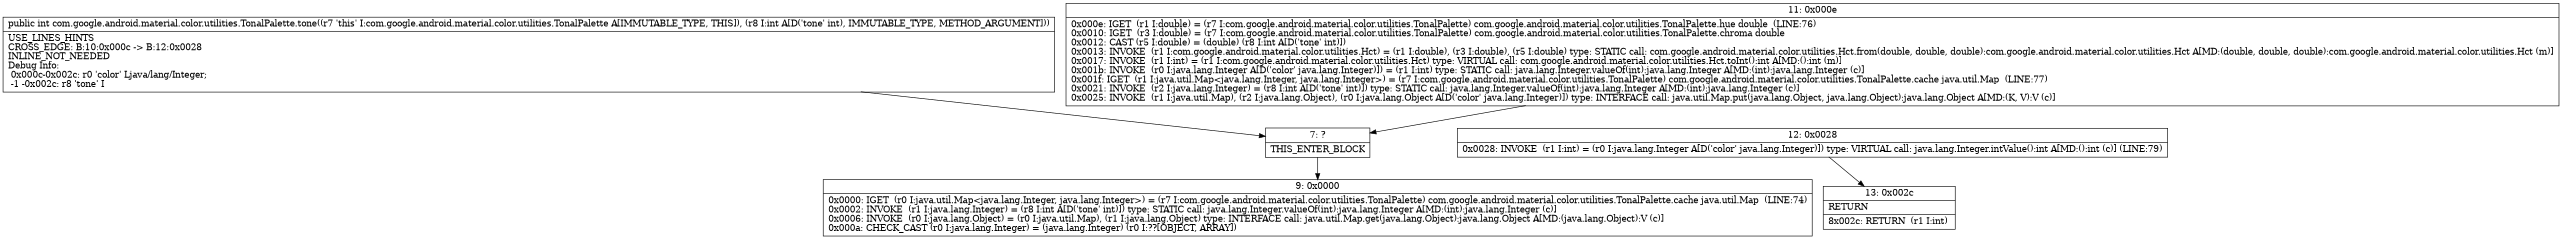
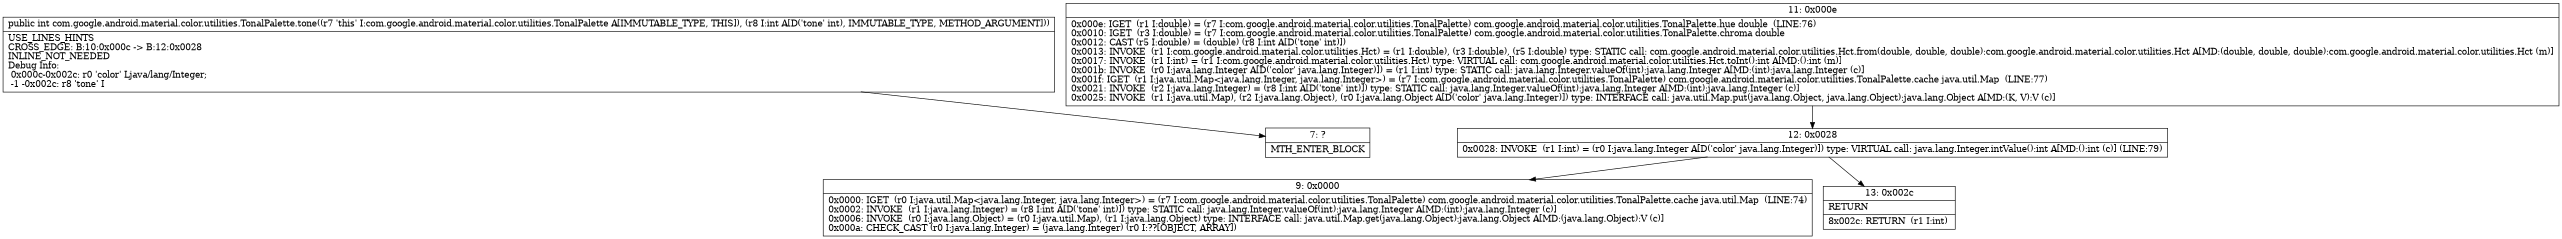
edge "11: 0x000e" -> "7: ?": now "11: 0x000e" -> "12: 0x0028"
node "7: ?": text "THIS_ENTER_BLOCK" -> "MTH_ENTER_BLOCK"
edge "7: ?" -> "9: 0x0000": now "12: 0x0028" -> "9: 0x0000"
